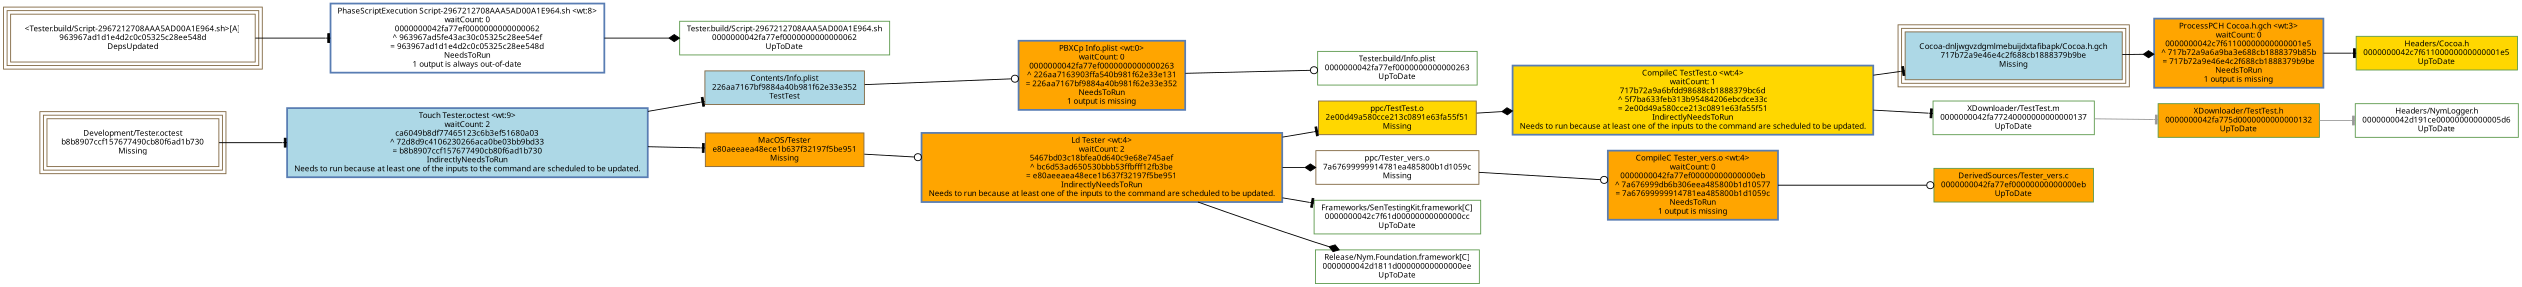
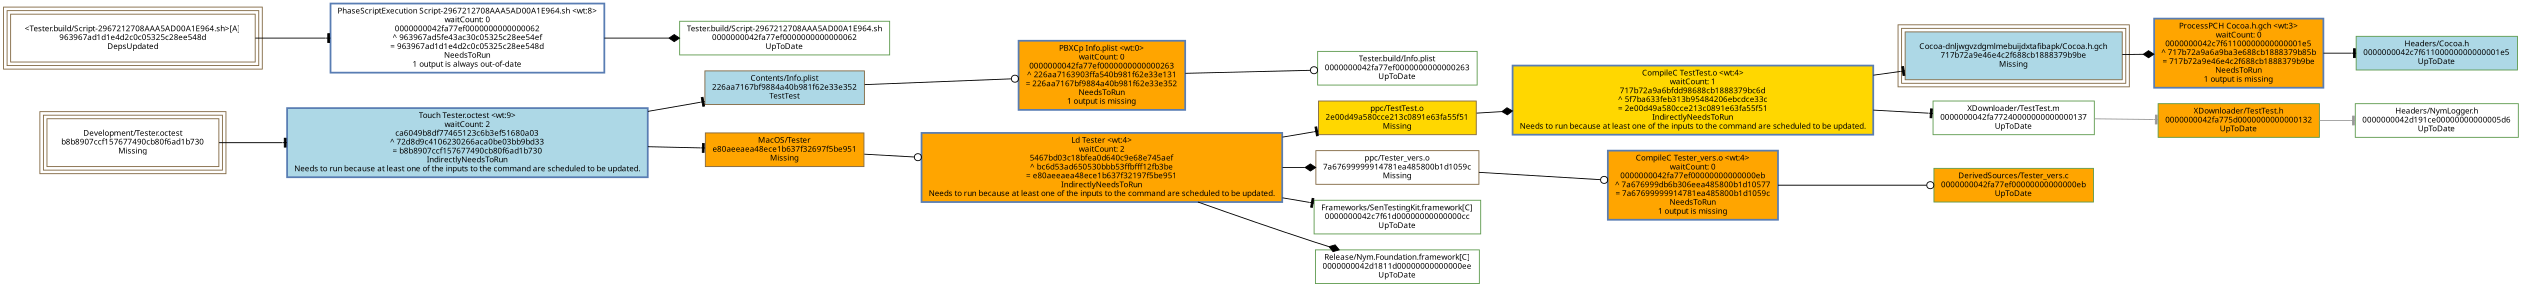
node "Headers/Cocoa.h 0000000042c7f61100000000000001e5 UpToDate": fillcolor gold -> lightblue
node "MacOS/Tester e80aeeaea48ece1b637f32197f5be951 Missing": label "MacOS/Tester e80aeeaea48ece1b637f32197f5be951 Missing" -> "MacOS/Tester e80aeeaea48ece1b637f32697f5be951 Missing"
